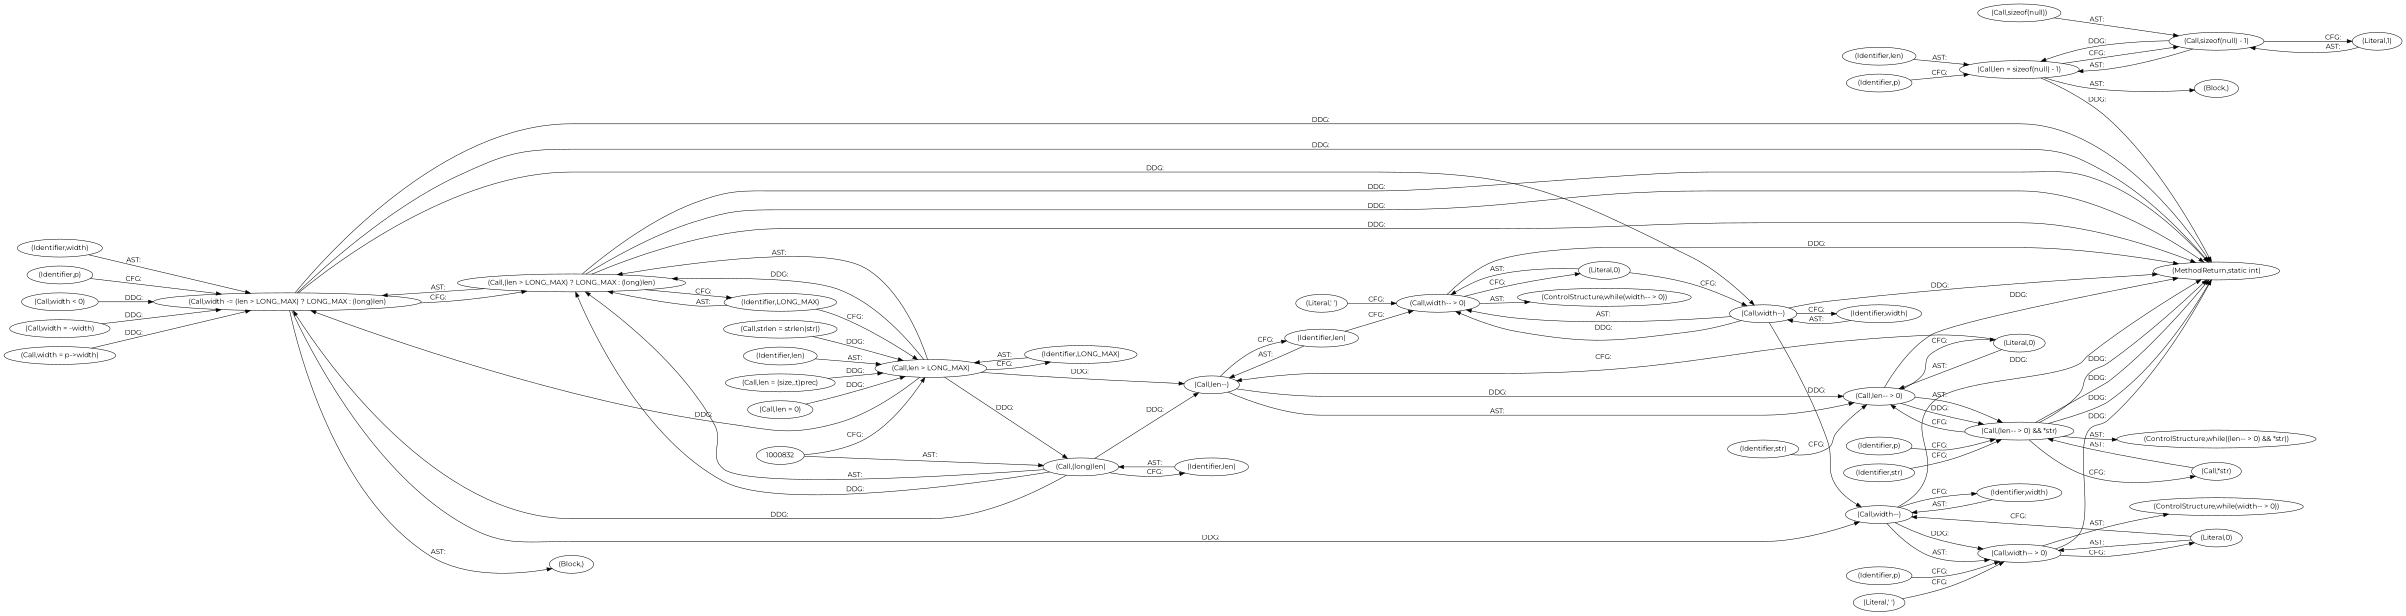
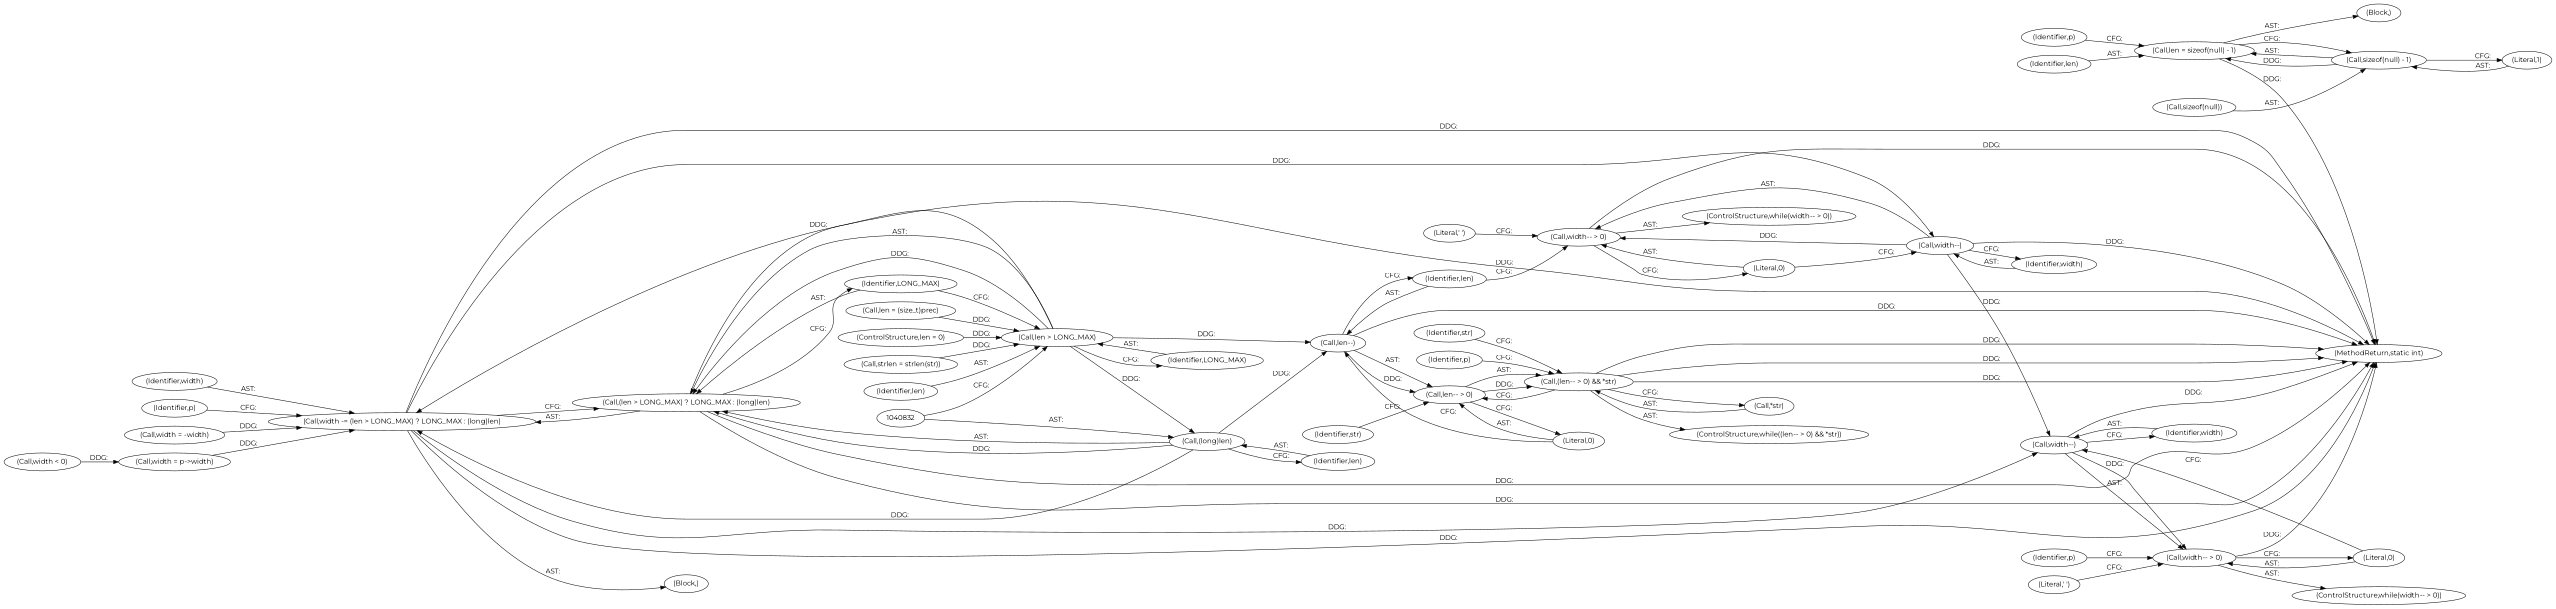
edge "(Call,width < 0)" -> "(Call,width -= (len > LONG_MAX) ? LONG_MAX : (long)len)": now "(Call,width < 0)" -> "(Call,width = p->width)"
edge "(Call,len-- > 0)" -> "(MethodReturn,static int)": now "(Call,len--)" -> "(MethodReturn,static int)"
node "(Call,len = 0)": label "(Call,len = 0)" -> "(ControlStructure,len = 0)"
node "1000832": label "1000832" -> "1040832"
